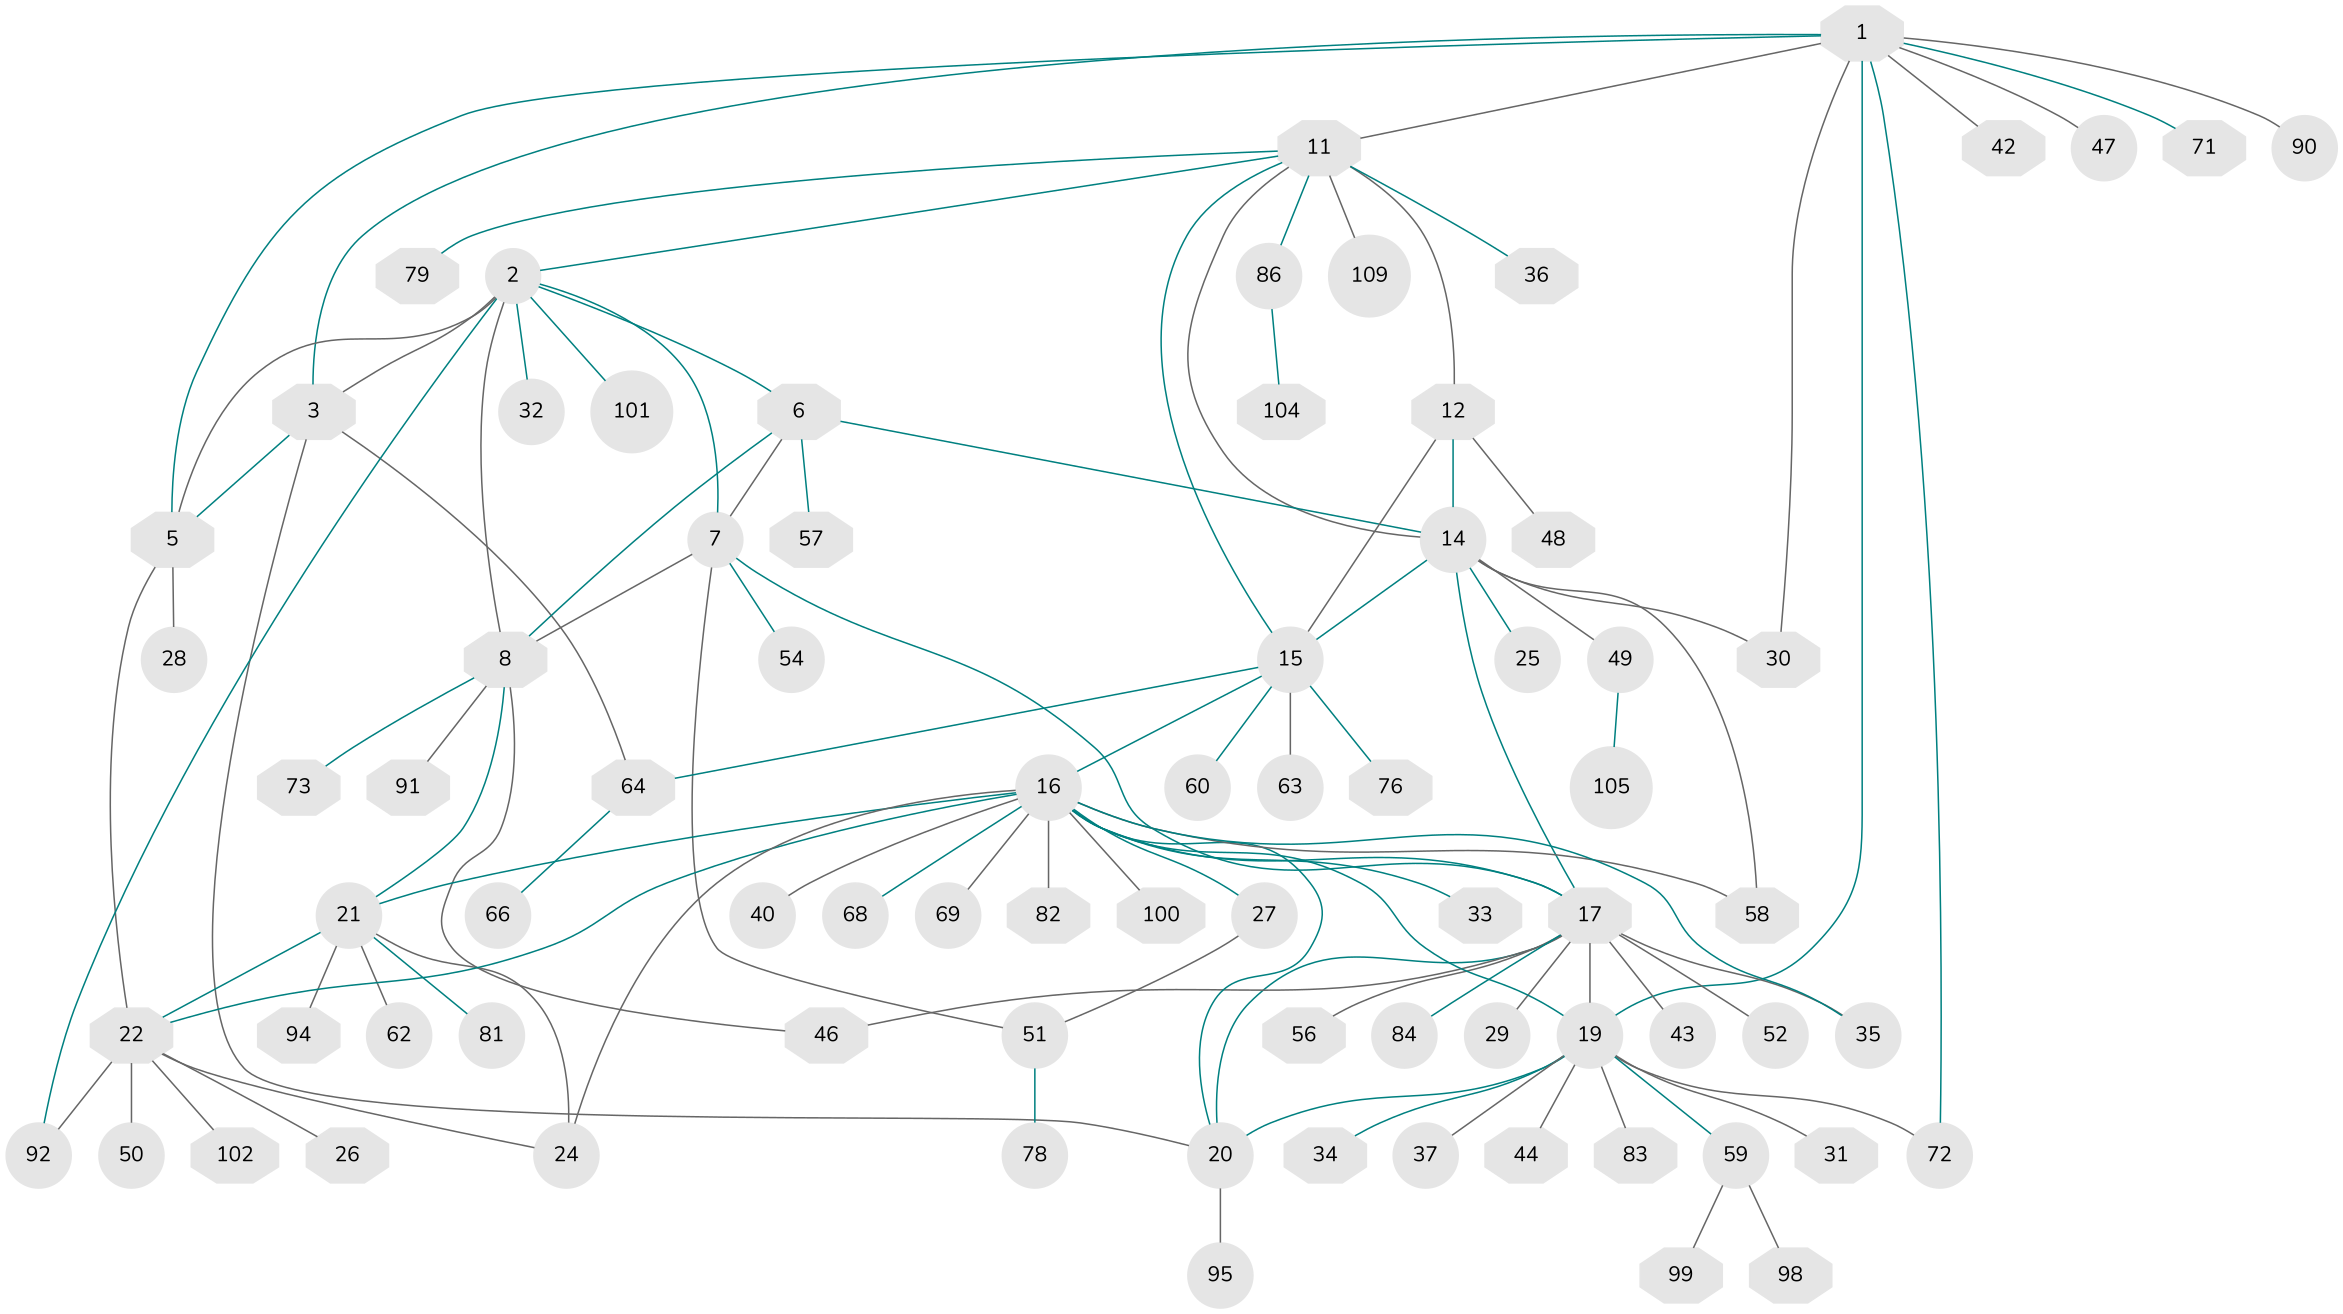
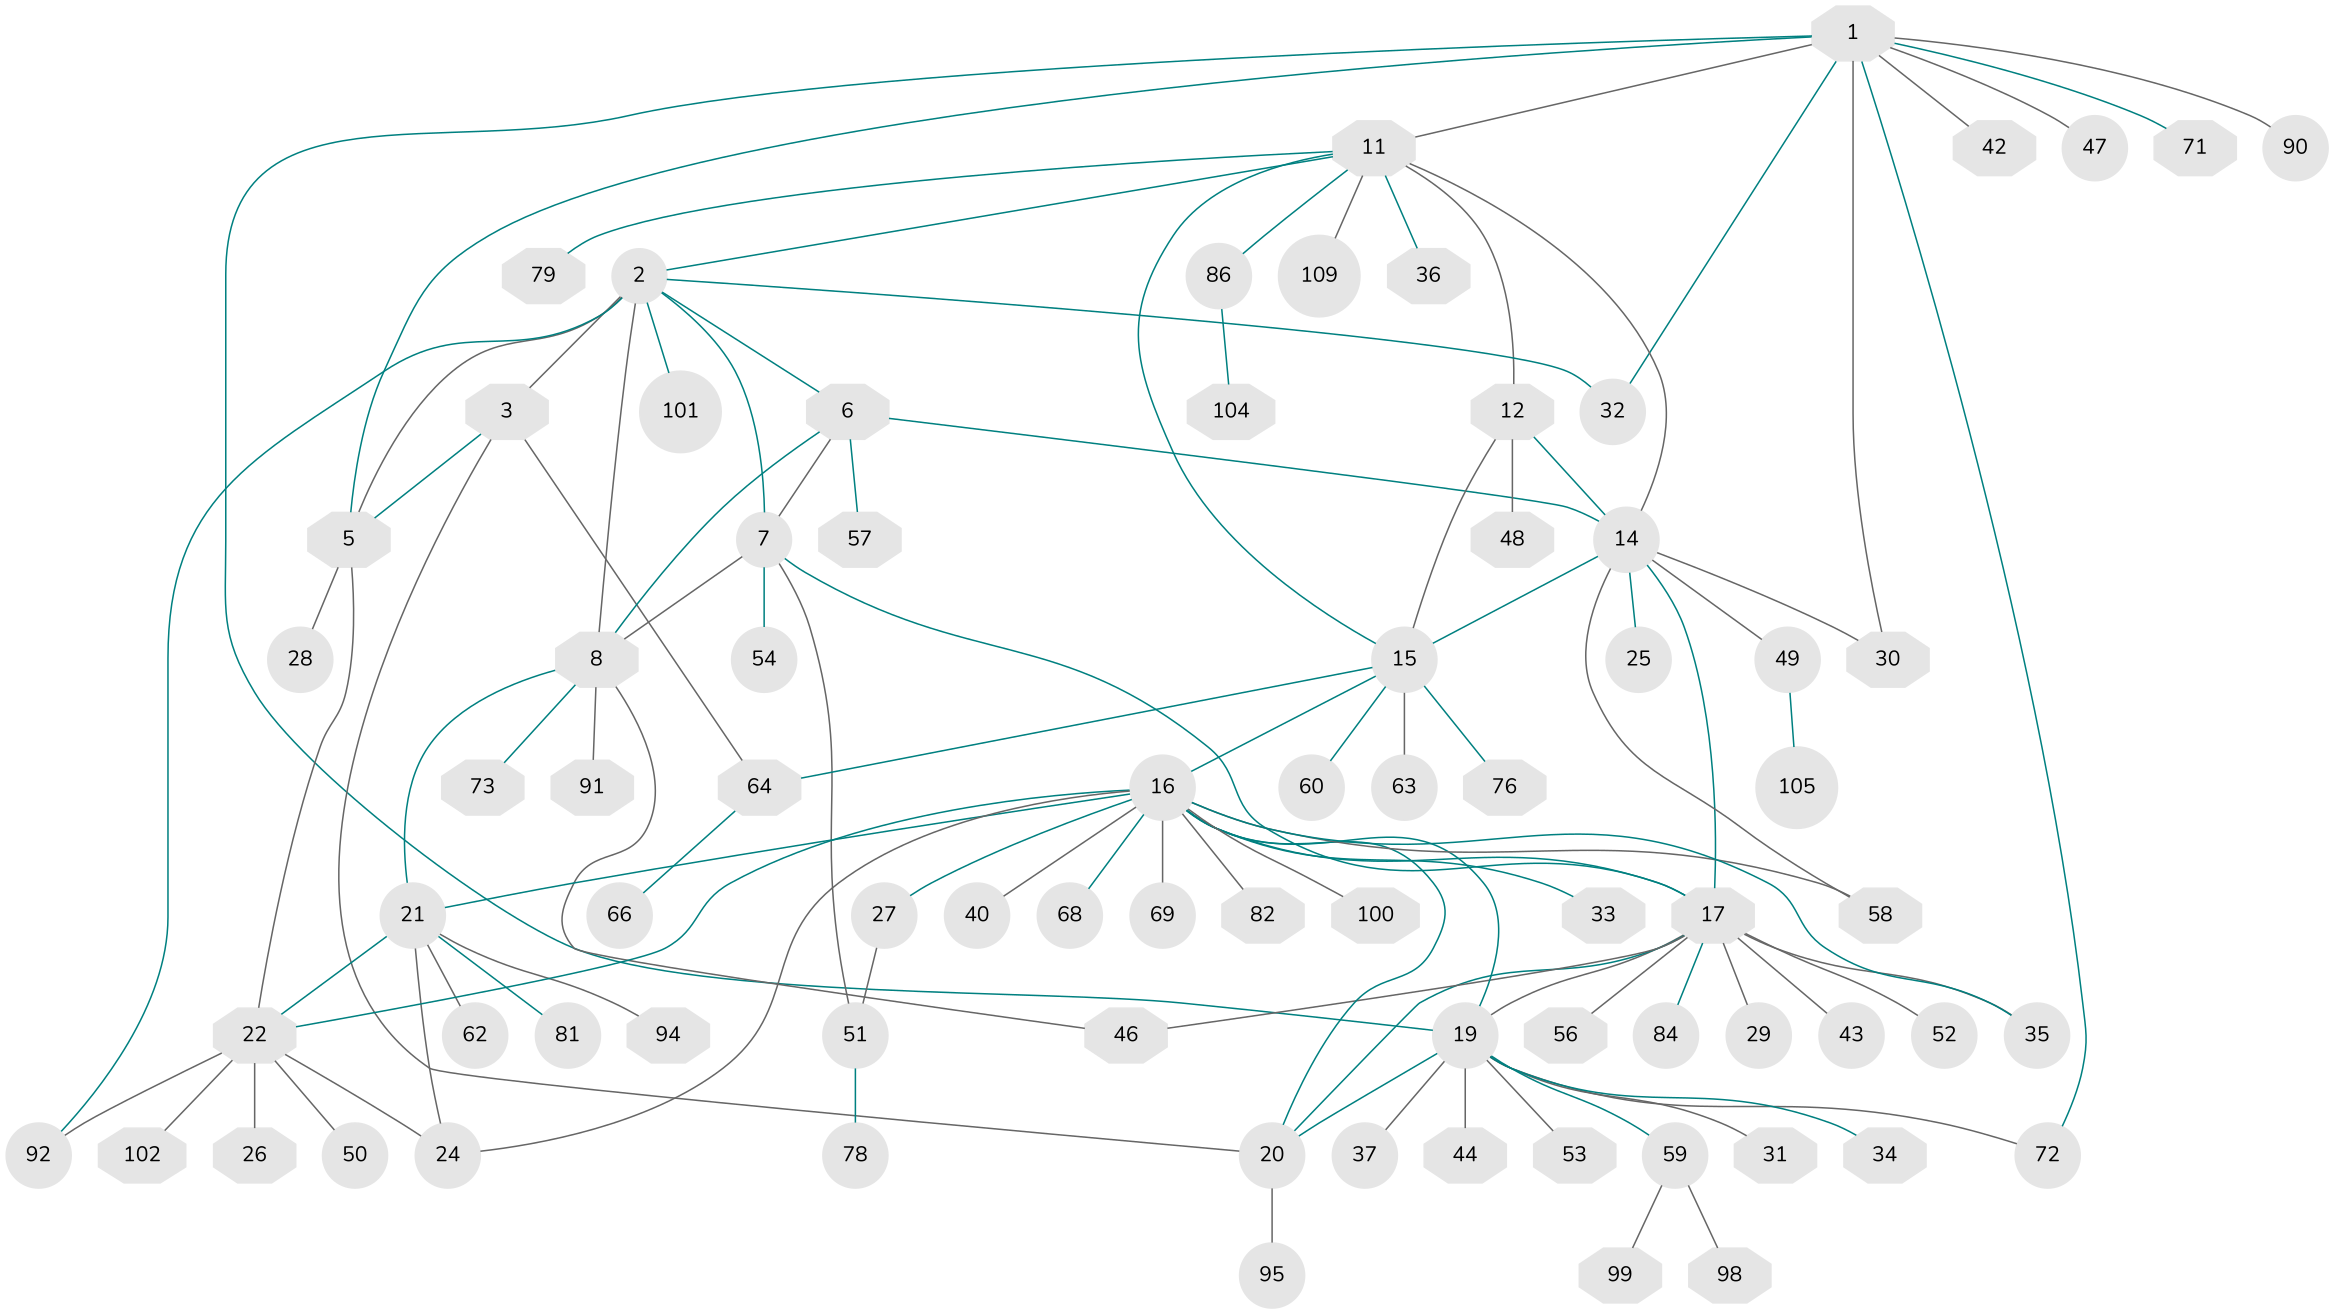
edge "1" -- "3": now "1" -- "32"
node "83": label "83" -> "53"
